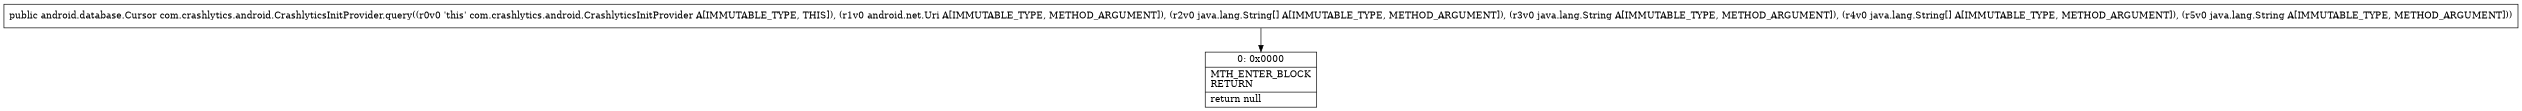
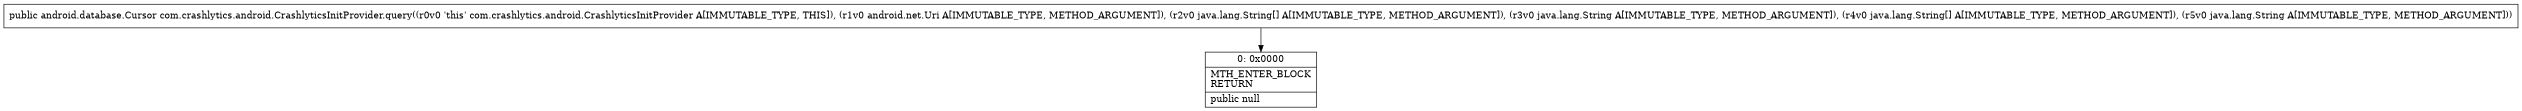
node "0: 0x0000": text "return null" -> "public null"
